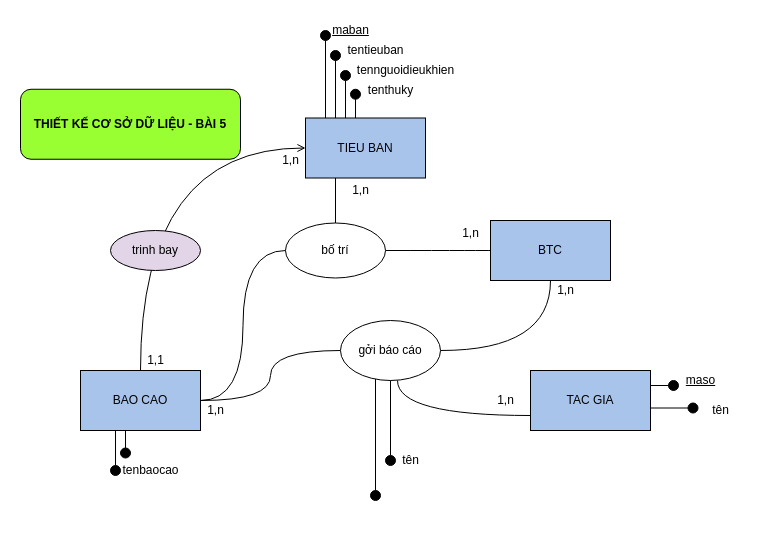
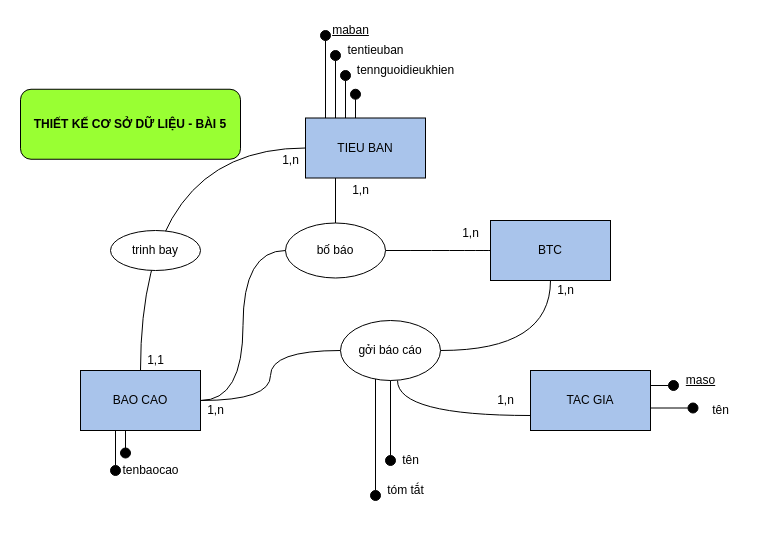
node "tenthuky": removed
edge "BAO CAO" -> "TIEU BAN": arrowhead open -> none
node "trinh bay": fillcolor #e1d5e7 -> #ffffff
node "bố trí": label "bố trí" -> "bố báo"
node "tóm tắt": added
